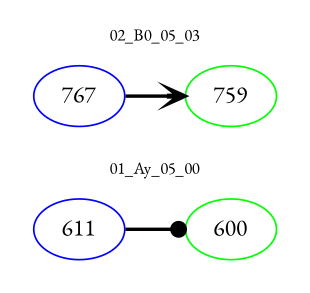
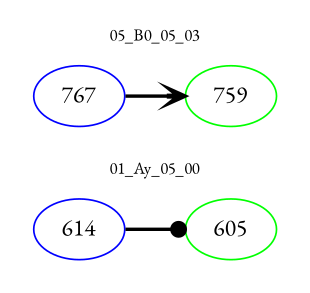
cluster "02_B0_05_03": label "02_B0_05_03" -> "05_B0_05_03"
node "611": label "611" -> "614"
node "600": label "600" -> "605"
